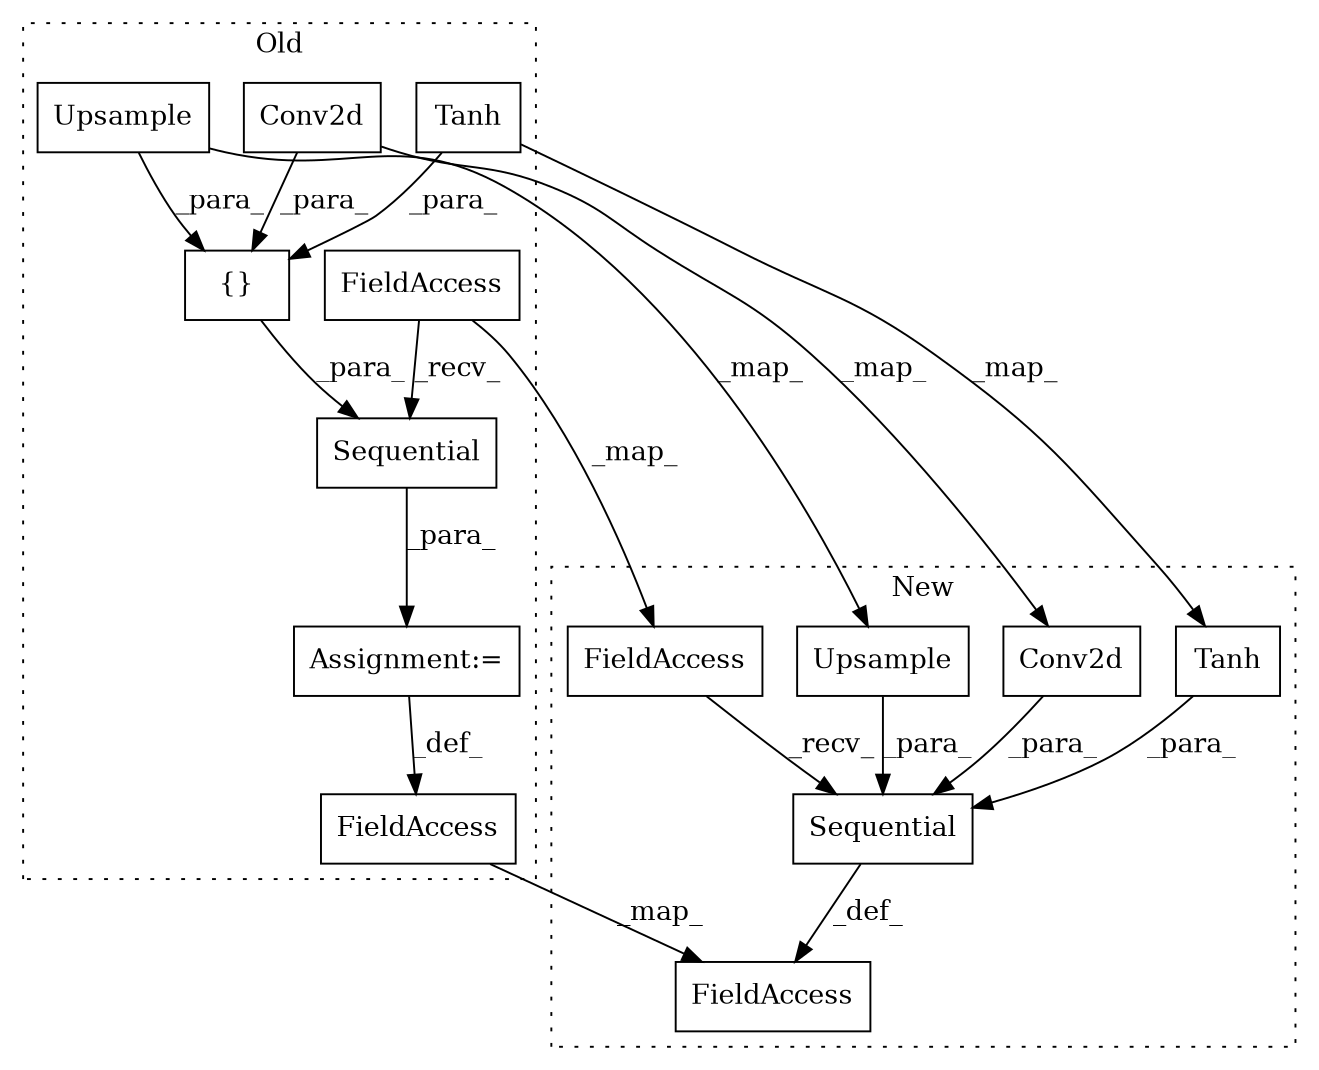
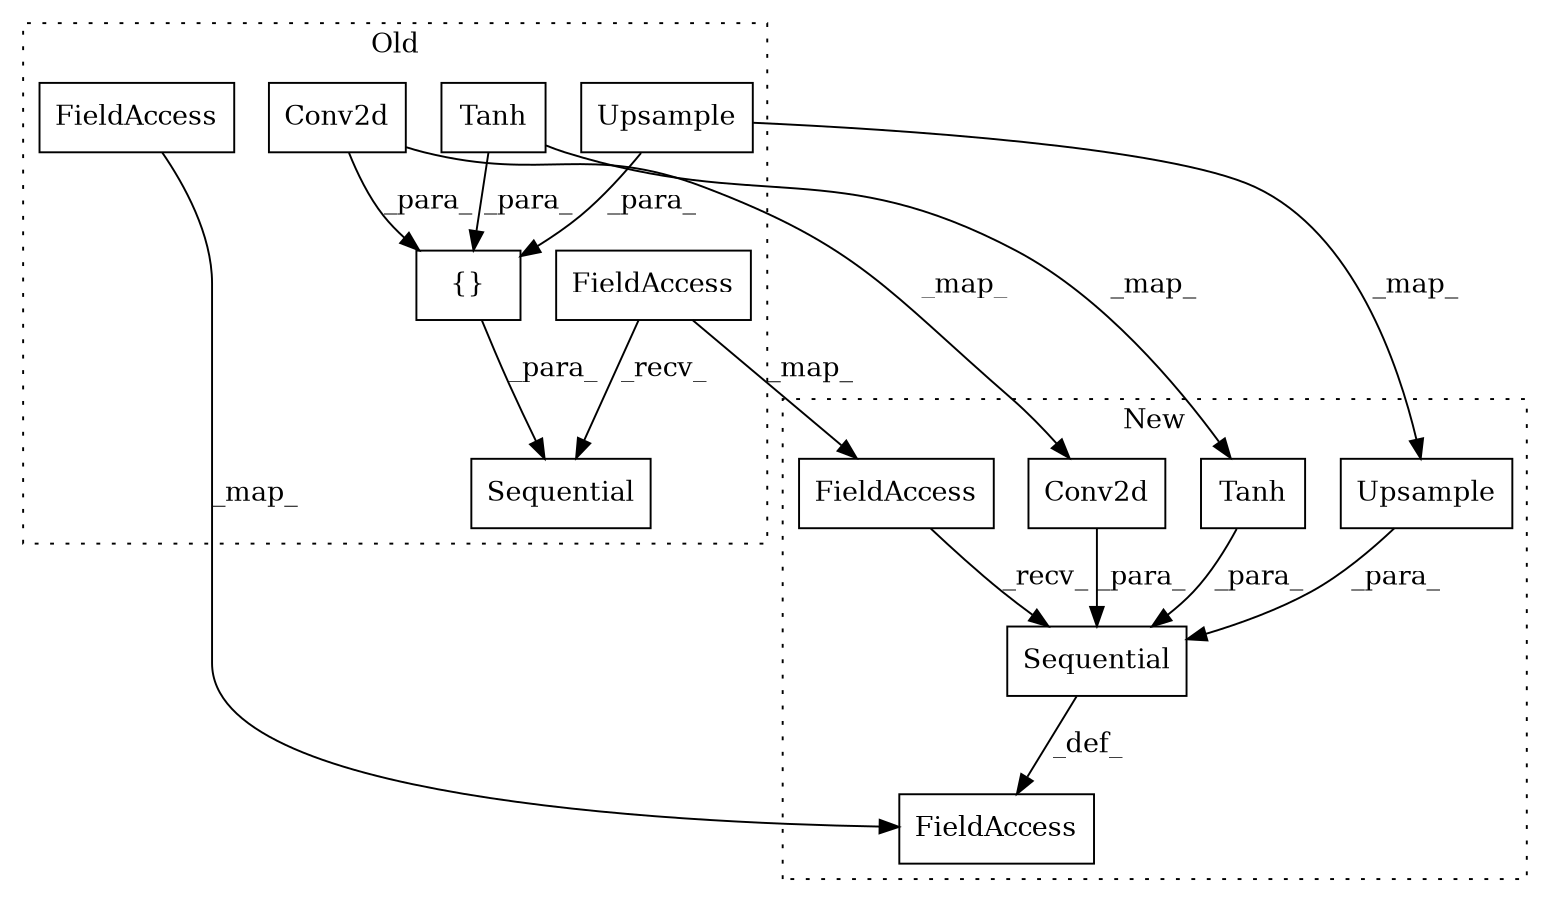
node "Assignment:=": removed
